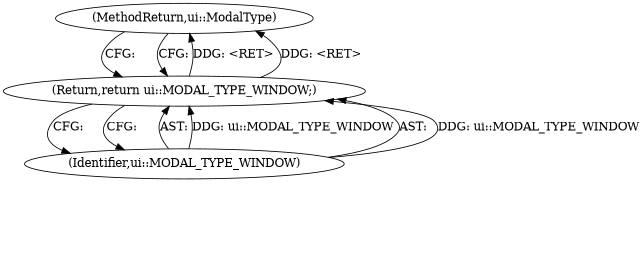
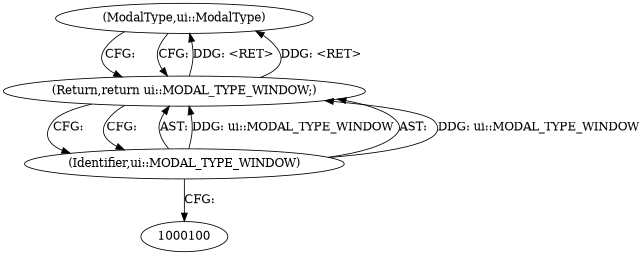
node "(MethodReturn,ui::ModalType)": label "(MethodReturn,ui::ModalType)" -> "(ModalType,ui::ModalType)"
node "1000100": added
